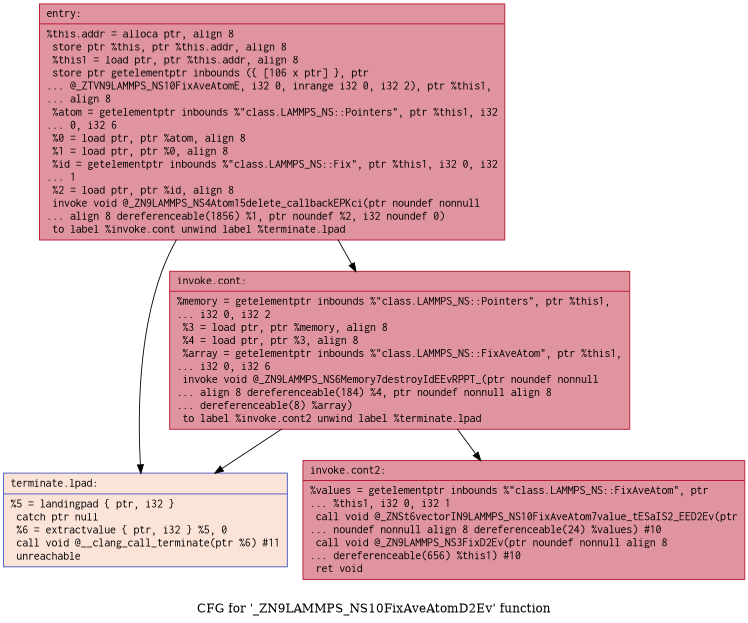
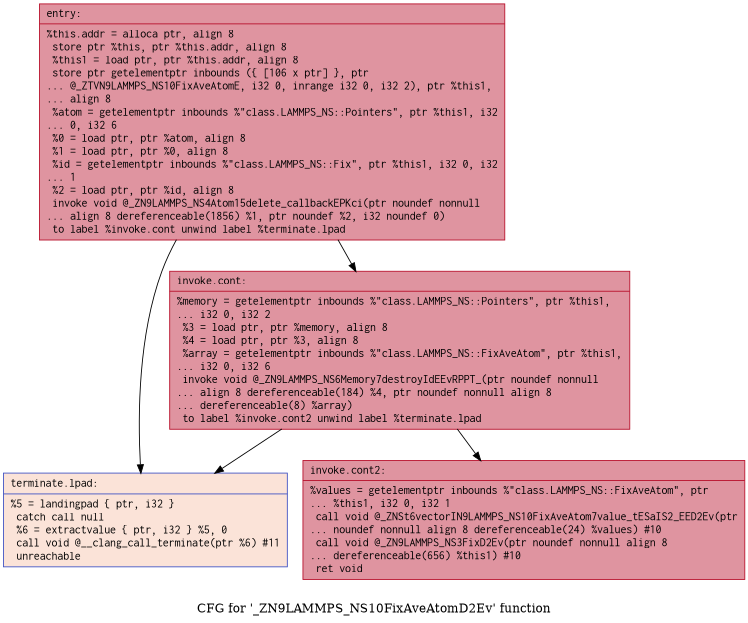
node "terminate.lpad:": text "catch ptr null" -> "catch call null"
